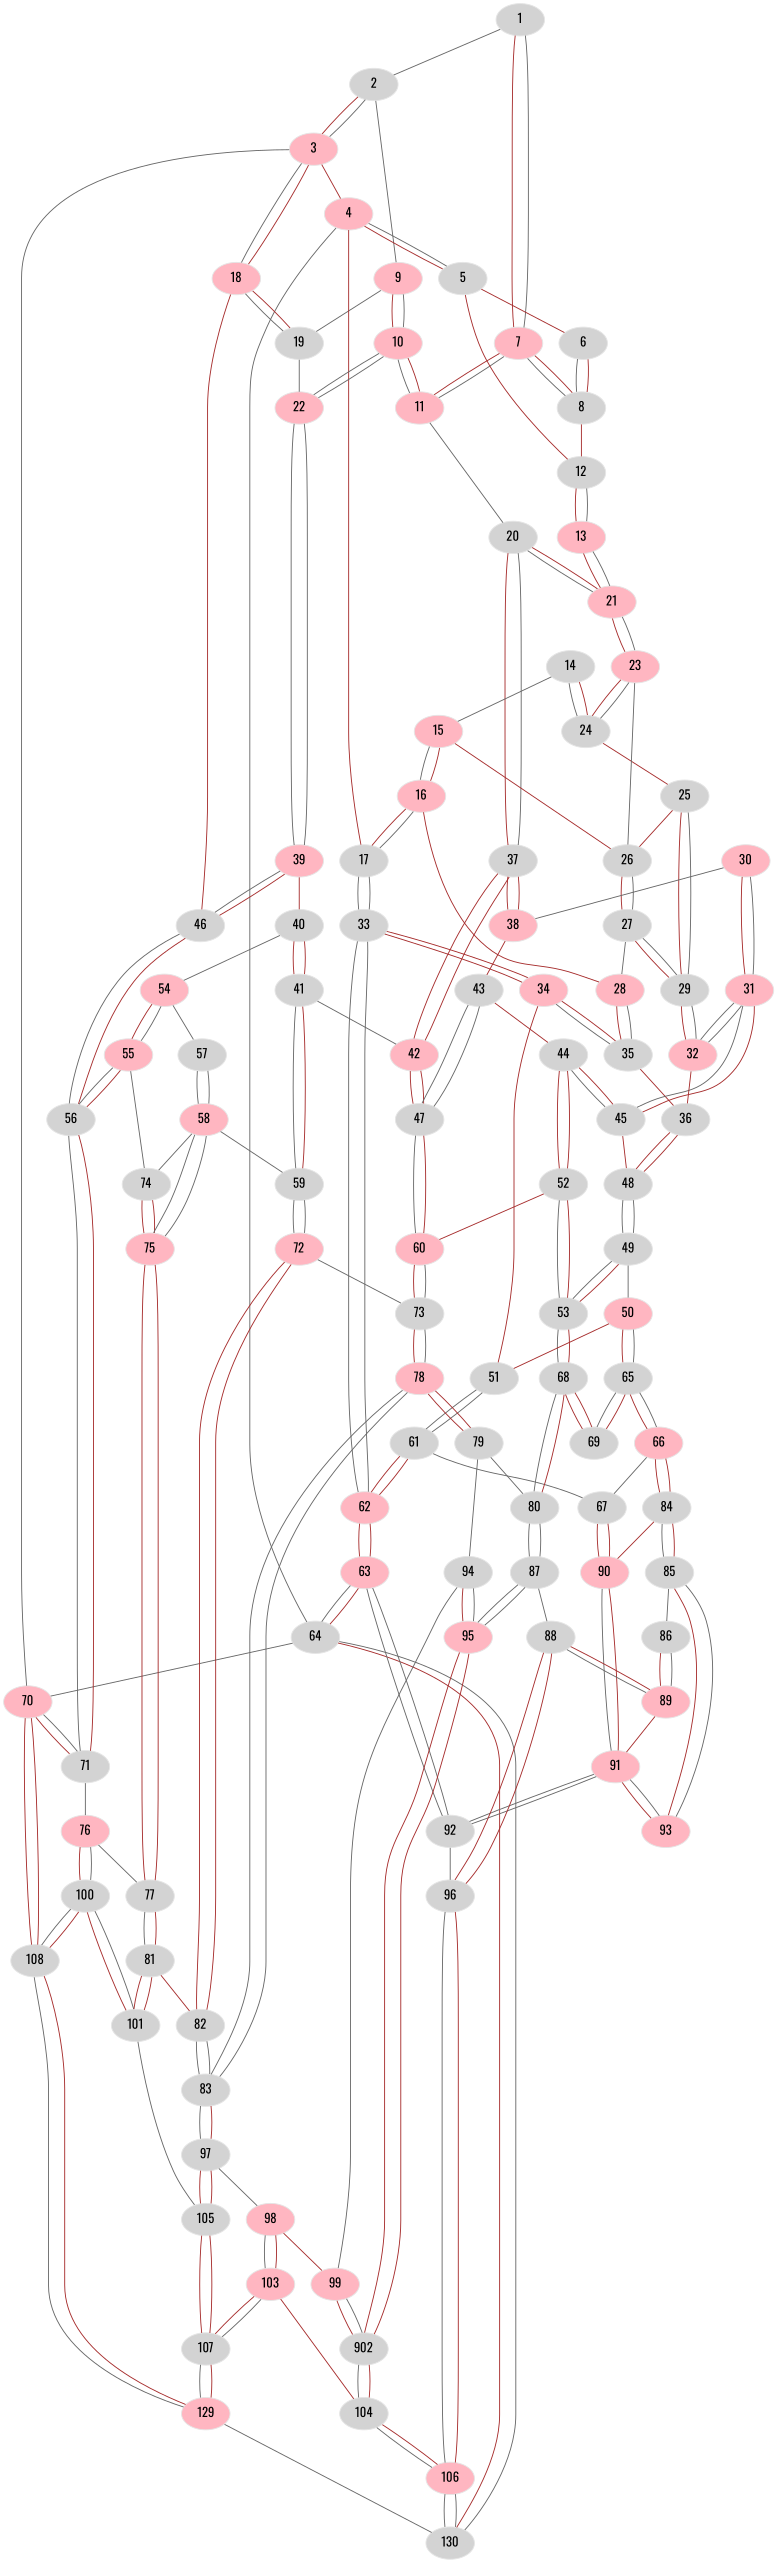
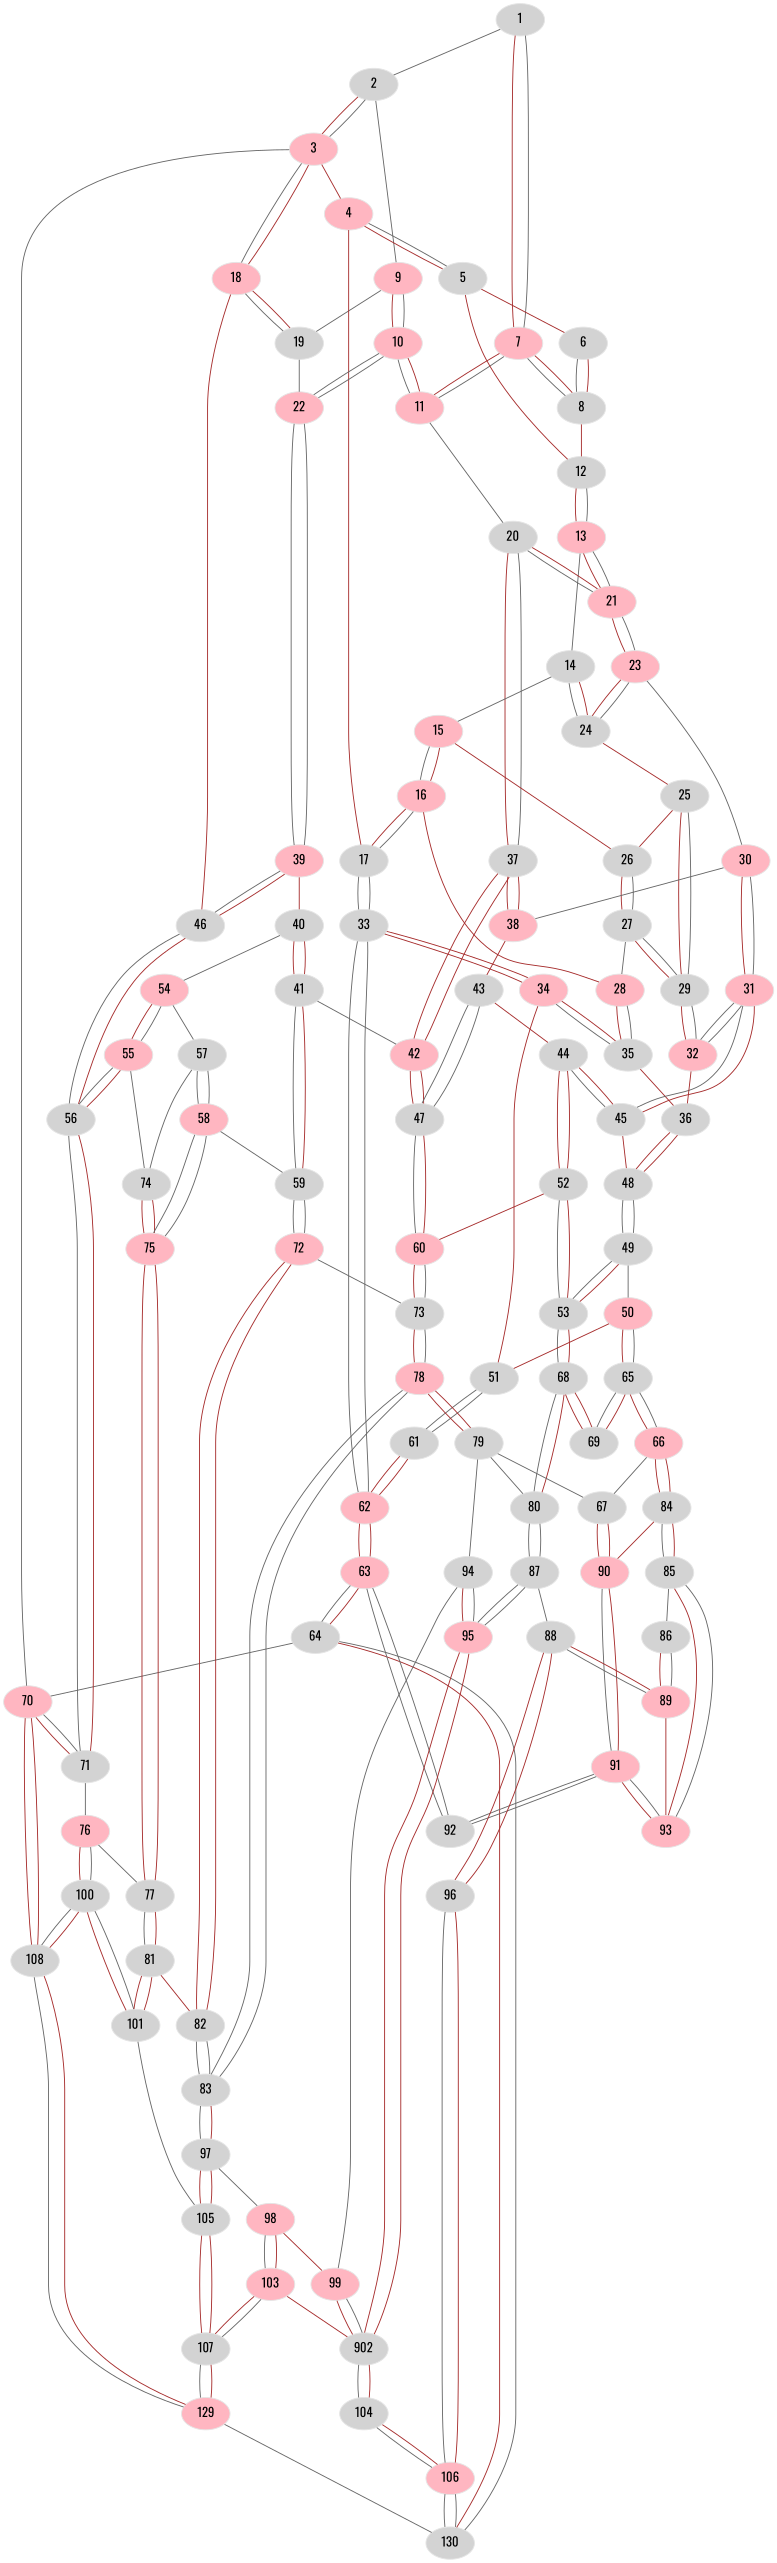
edge "13" -- "14": added
edge "23" -- "26": now "23" -- "30"
edge "4" -- "64": removed
edge "58" -- "74": now "57" -- "74"
edge "61" -- "67": now "79" -- "67"
edge "89" -- "91": now "89" -- "93"
edge "92" -- "96": removed
edge "103" -- "104": now "103" -- "902"
